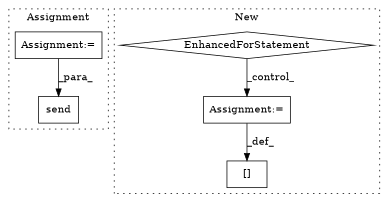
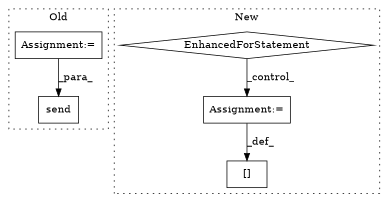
cluster "Assignment": label "Assignment" -> "Old"
